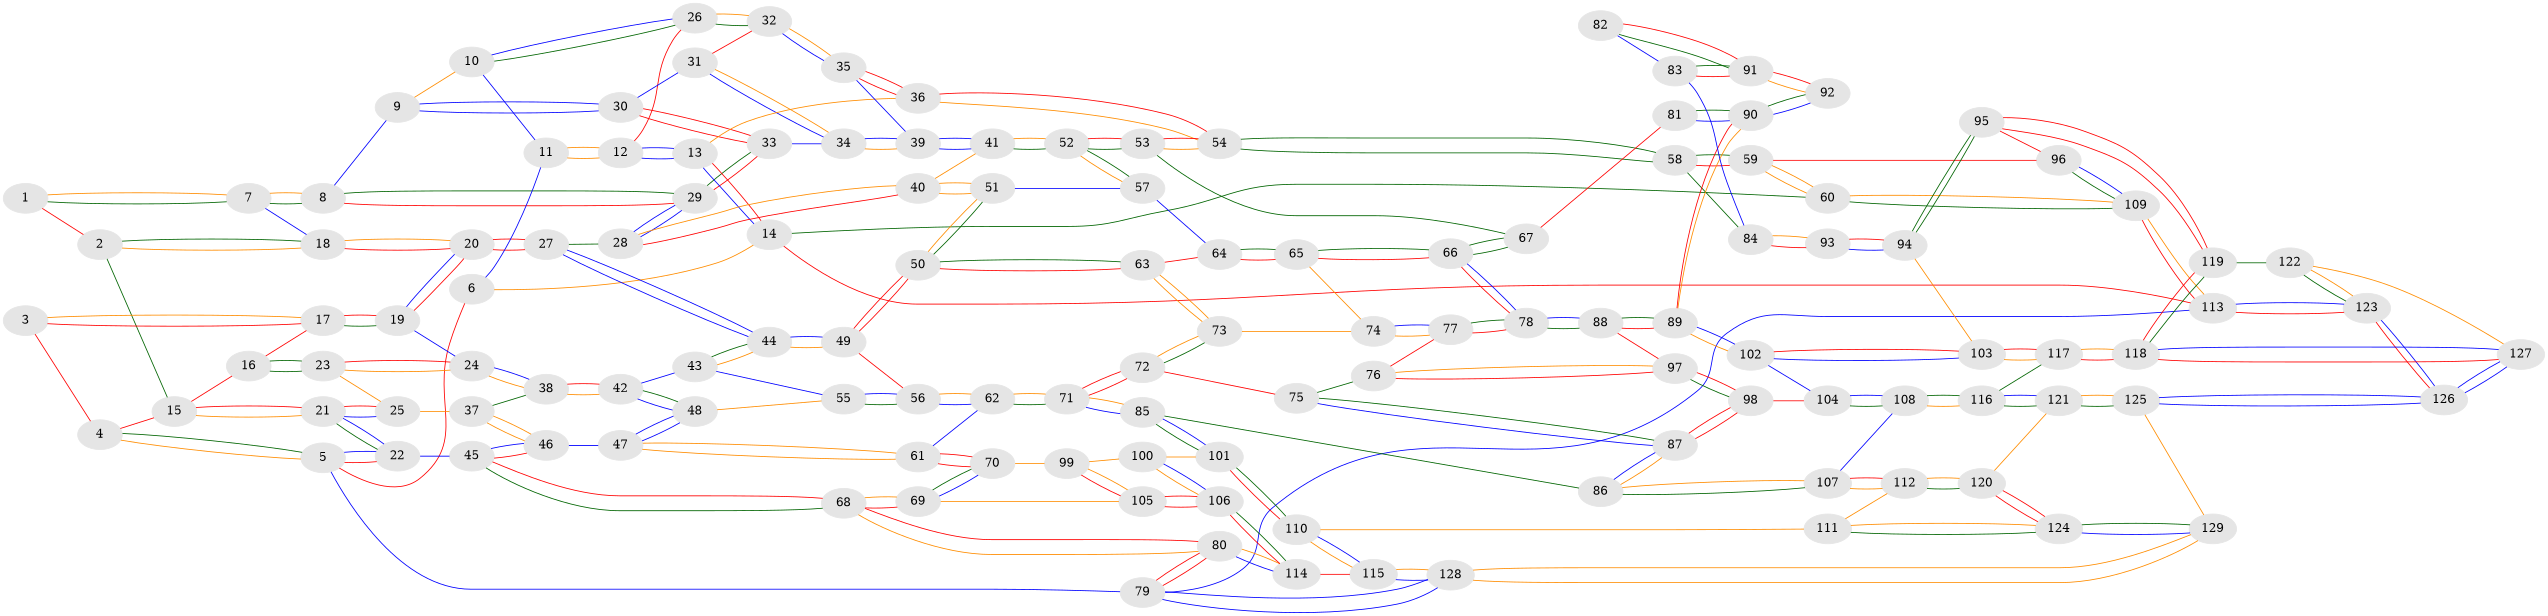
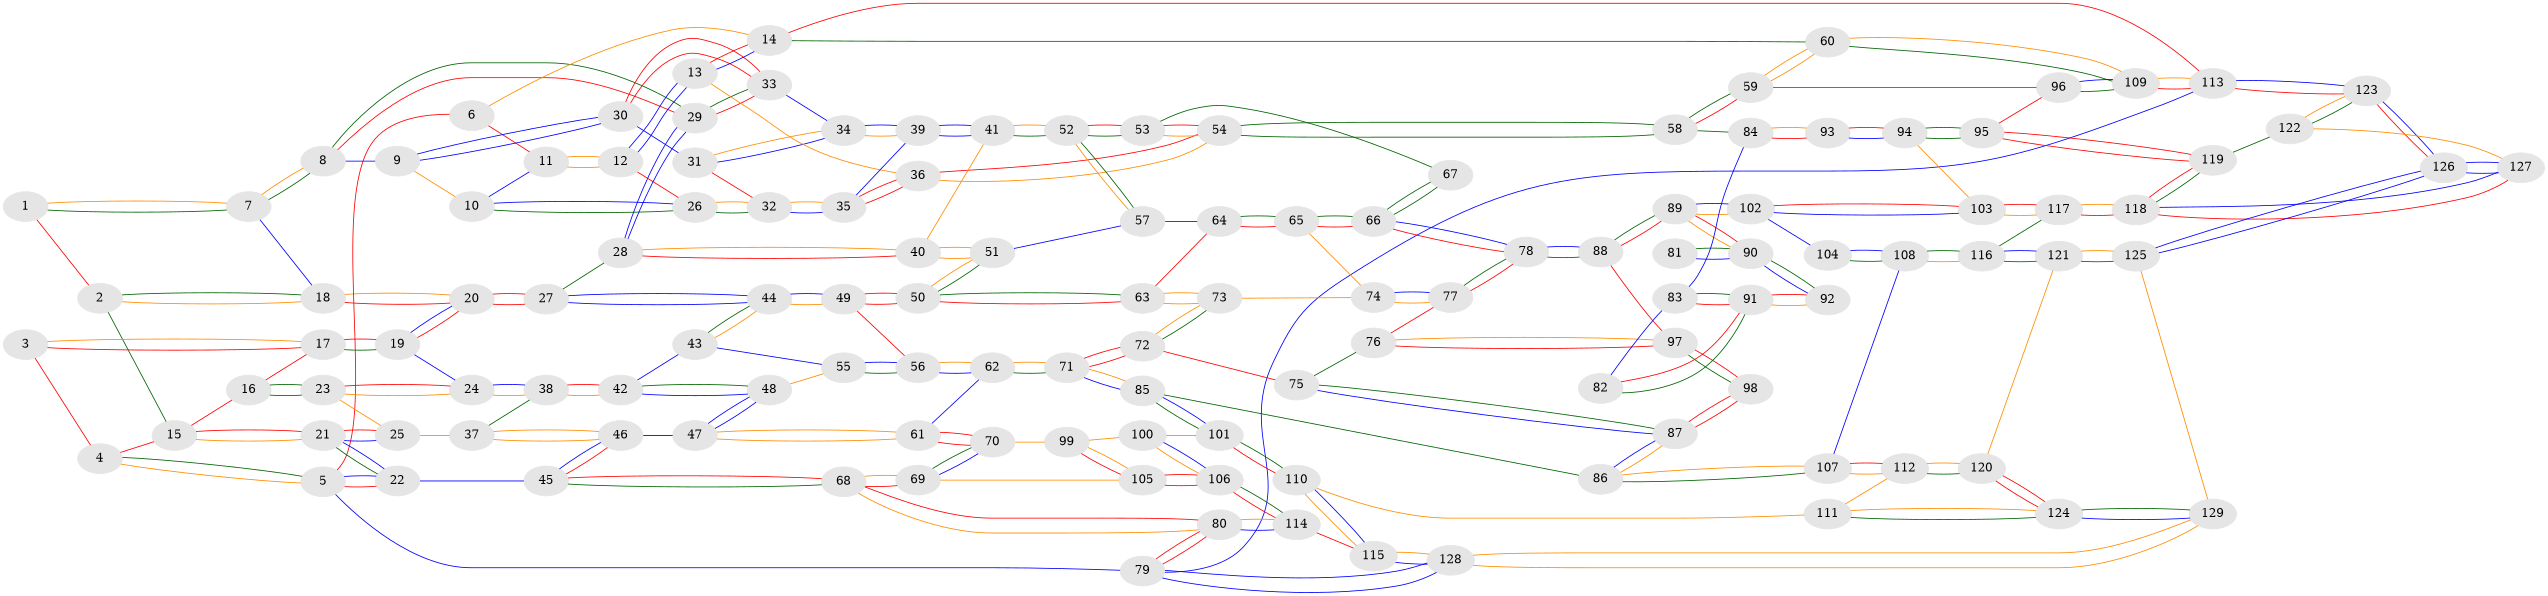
edge "81" -- "67": removed
edge "11" -- "6": color blue -> red
edge "98" -- "104": removed
